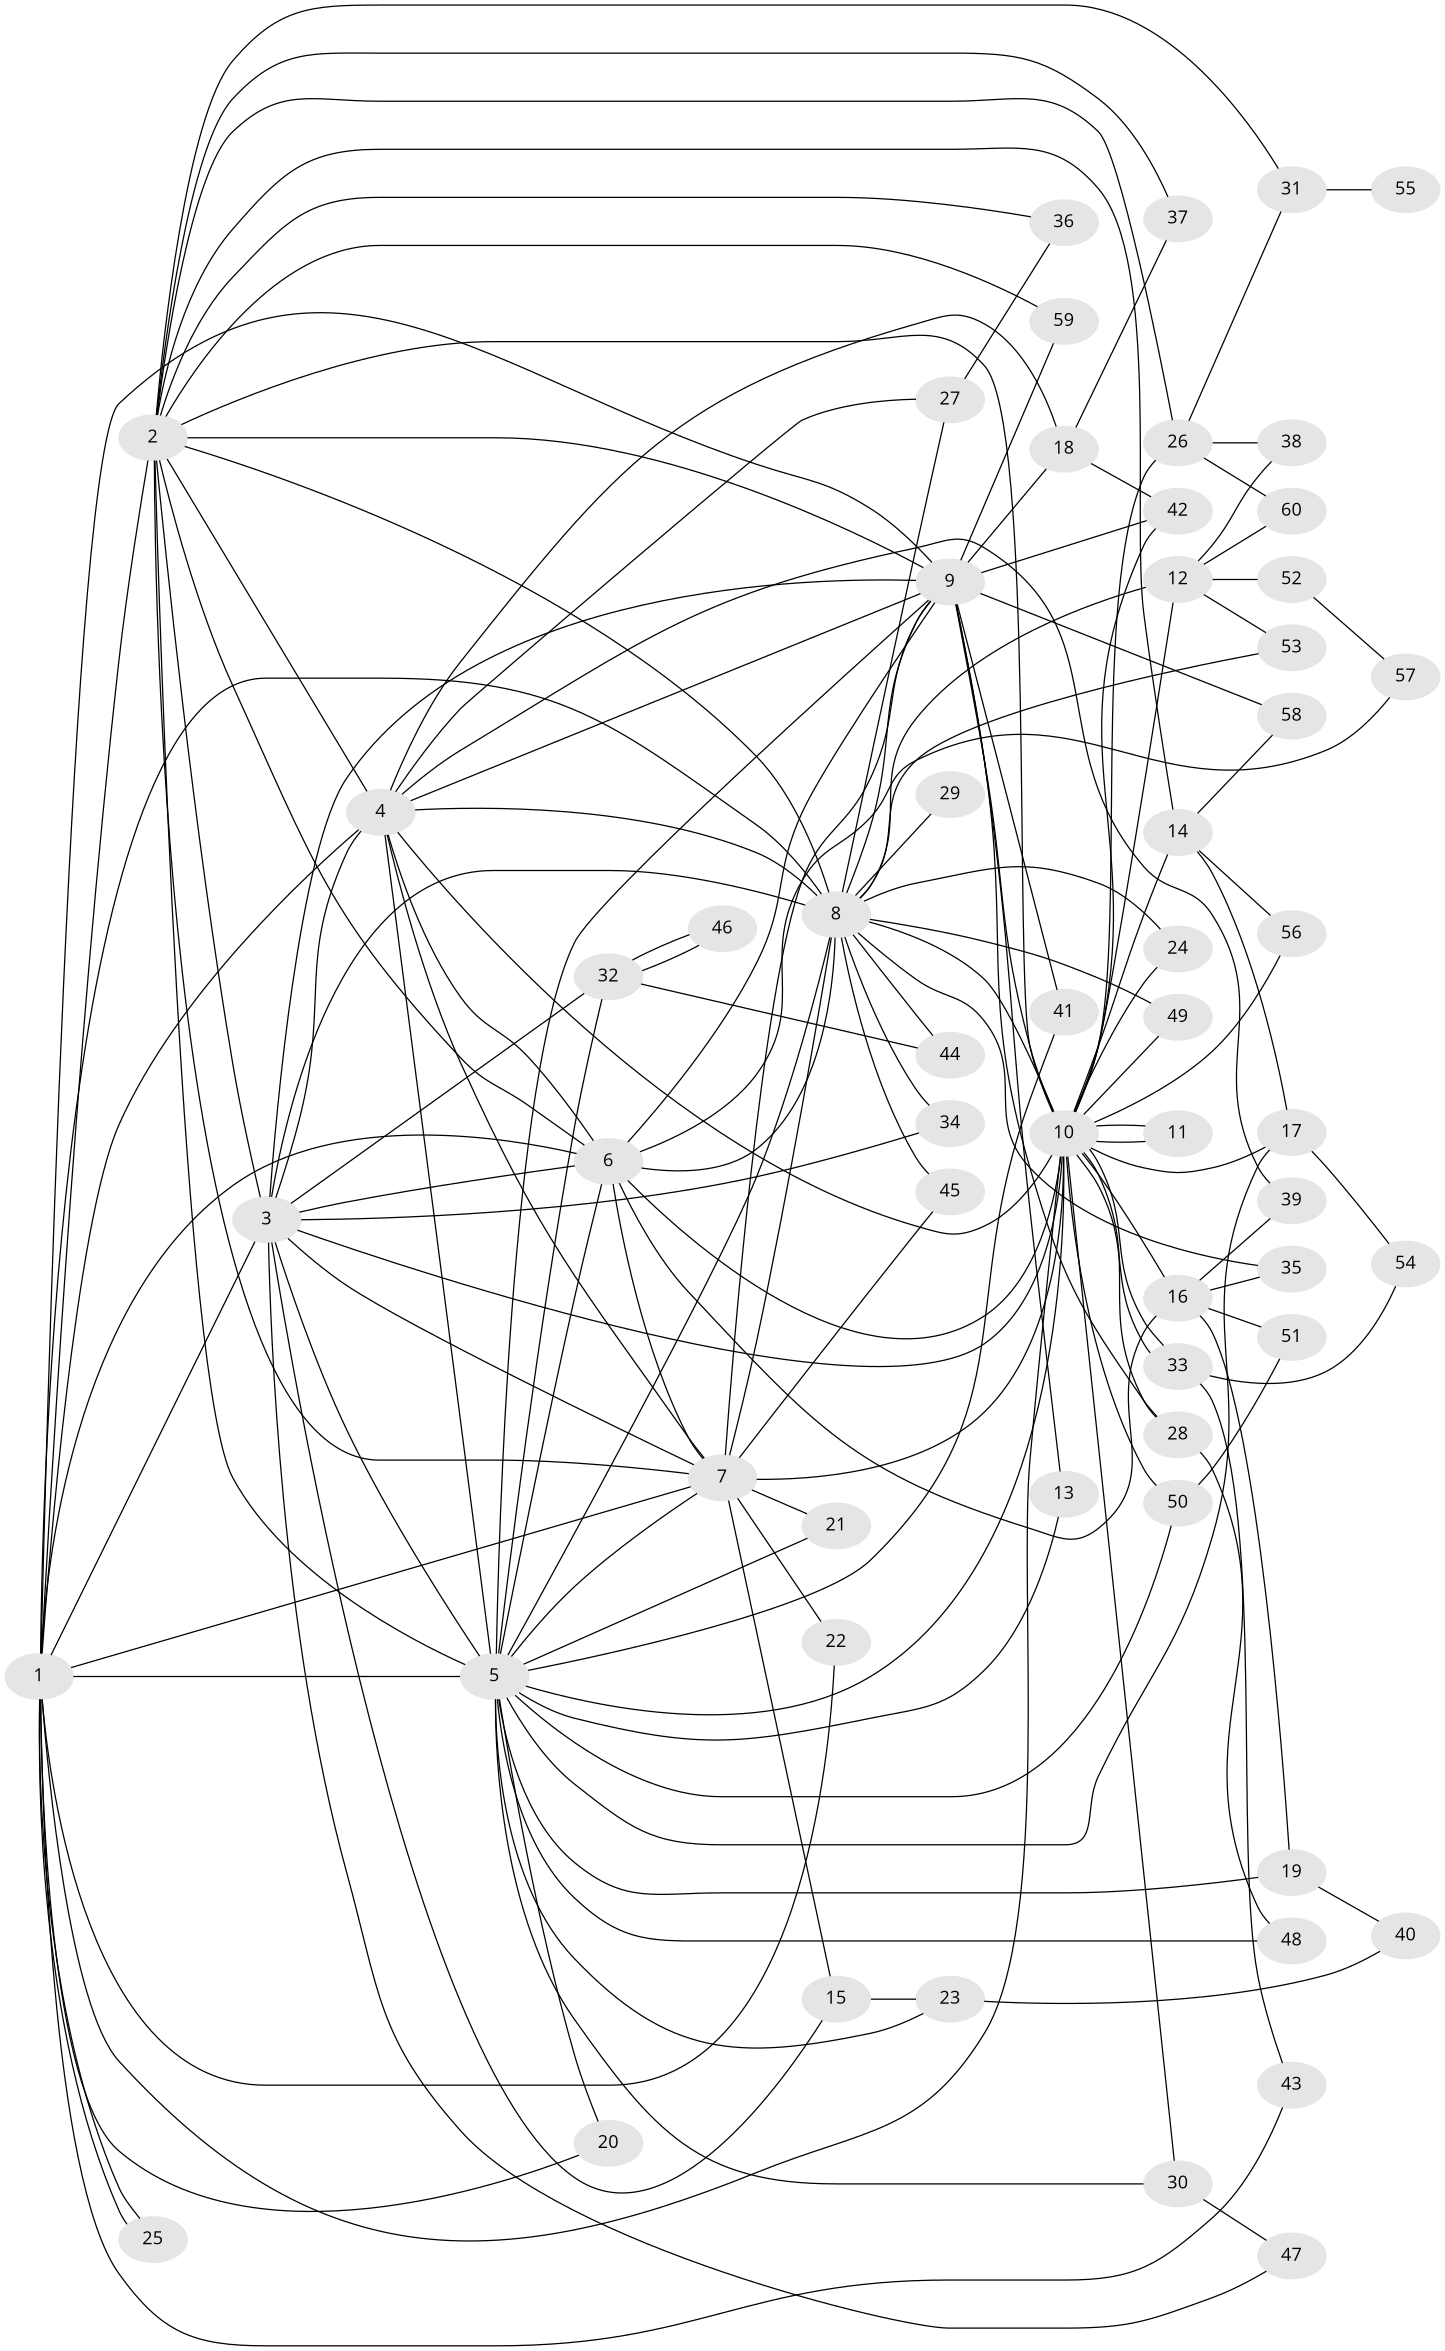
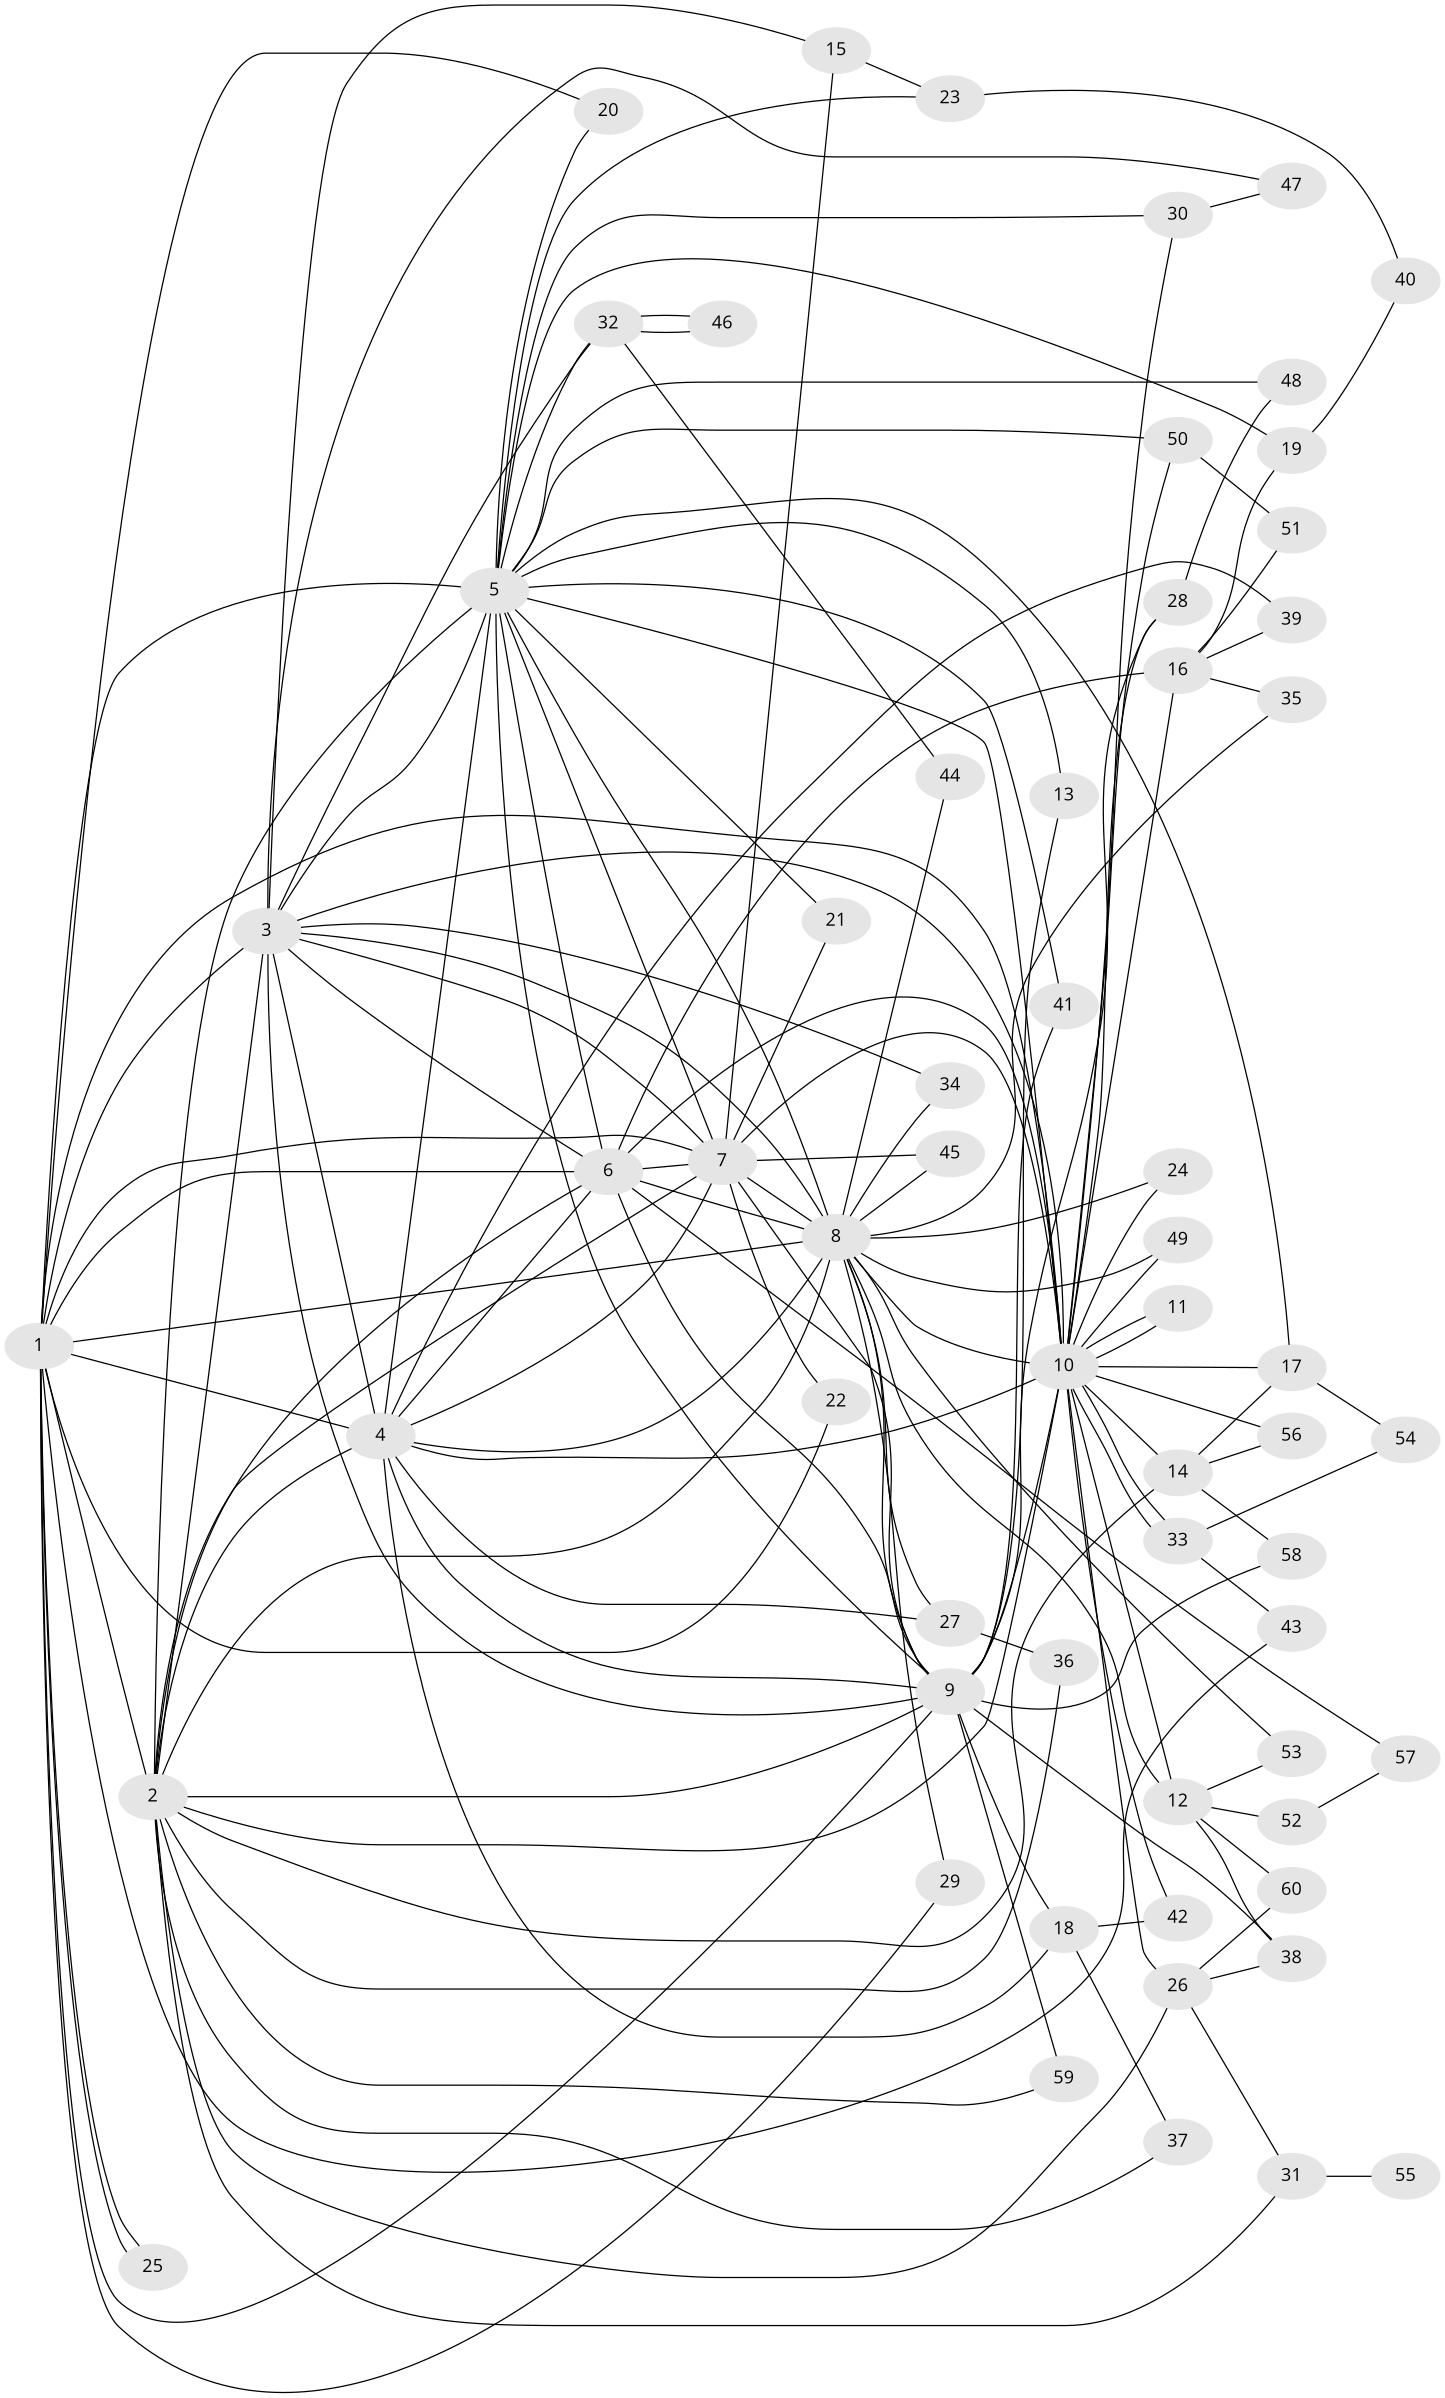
edge "42" -- "9": now "38" -- "9"
edge "1" -- "29": added
